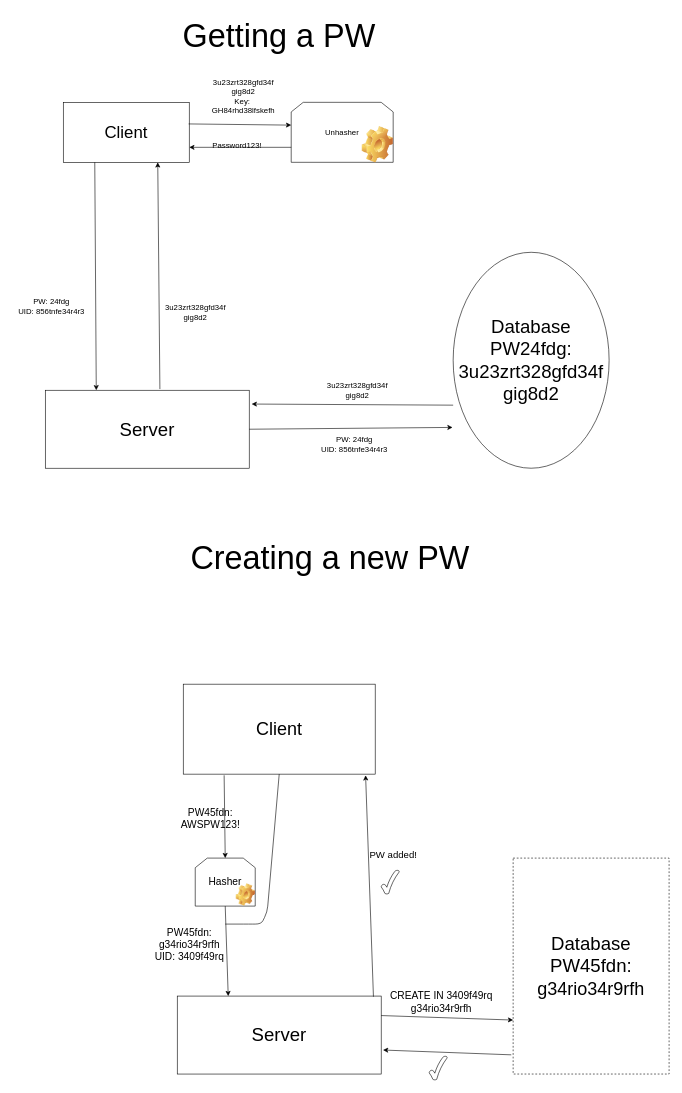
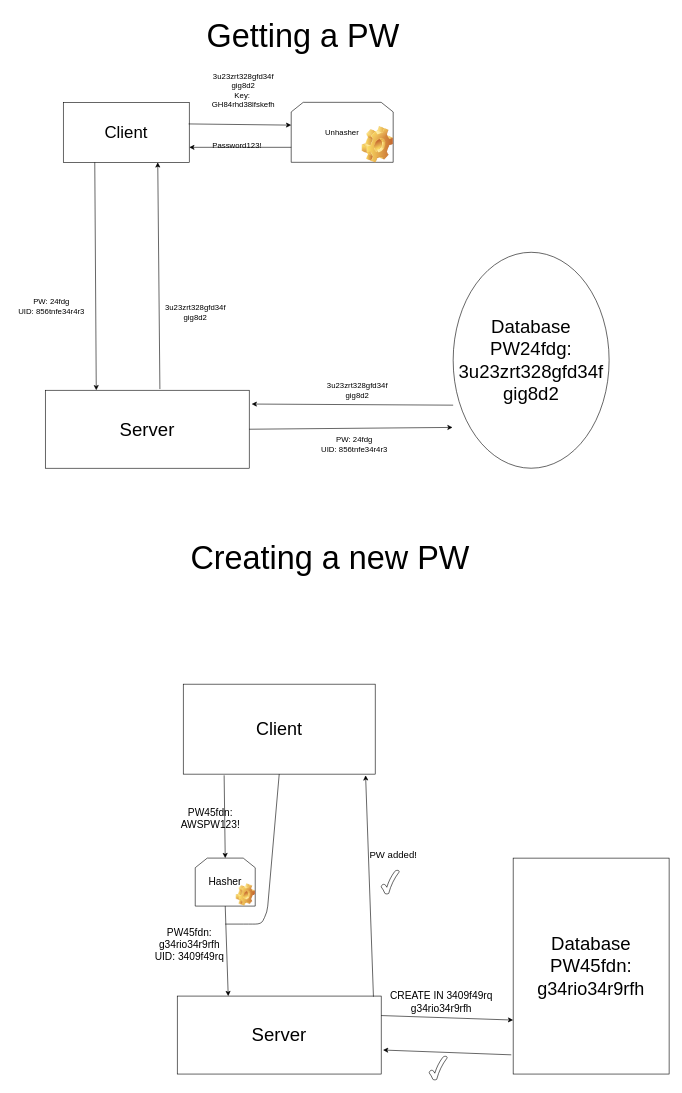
node "Getting a PW": moved (279, 36) -> (303, 36)
node "3u23zrt328gfd34f gig8d2 Key: GH84rhd38lfskefh": moved (243, 96) -> (243, 90)
node "Database PW45fdn: g34rio34r9rfh": style dashed -> solid
